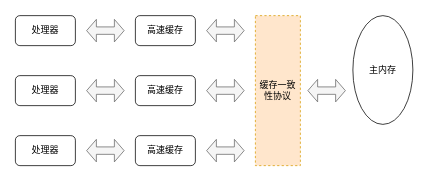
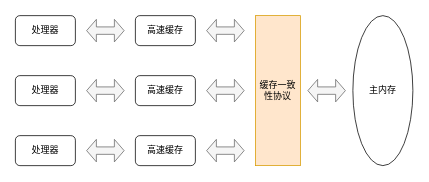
node "主内存": size 60x109 -> 60x150
node "缓存一致性协议": style dashed -> solid
